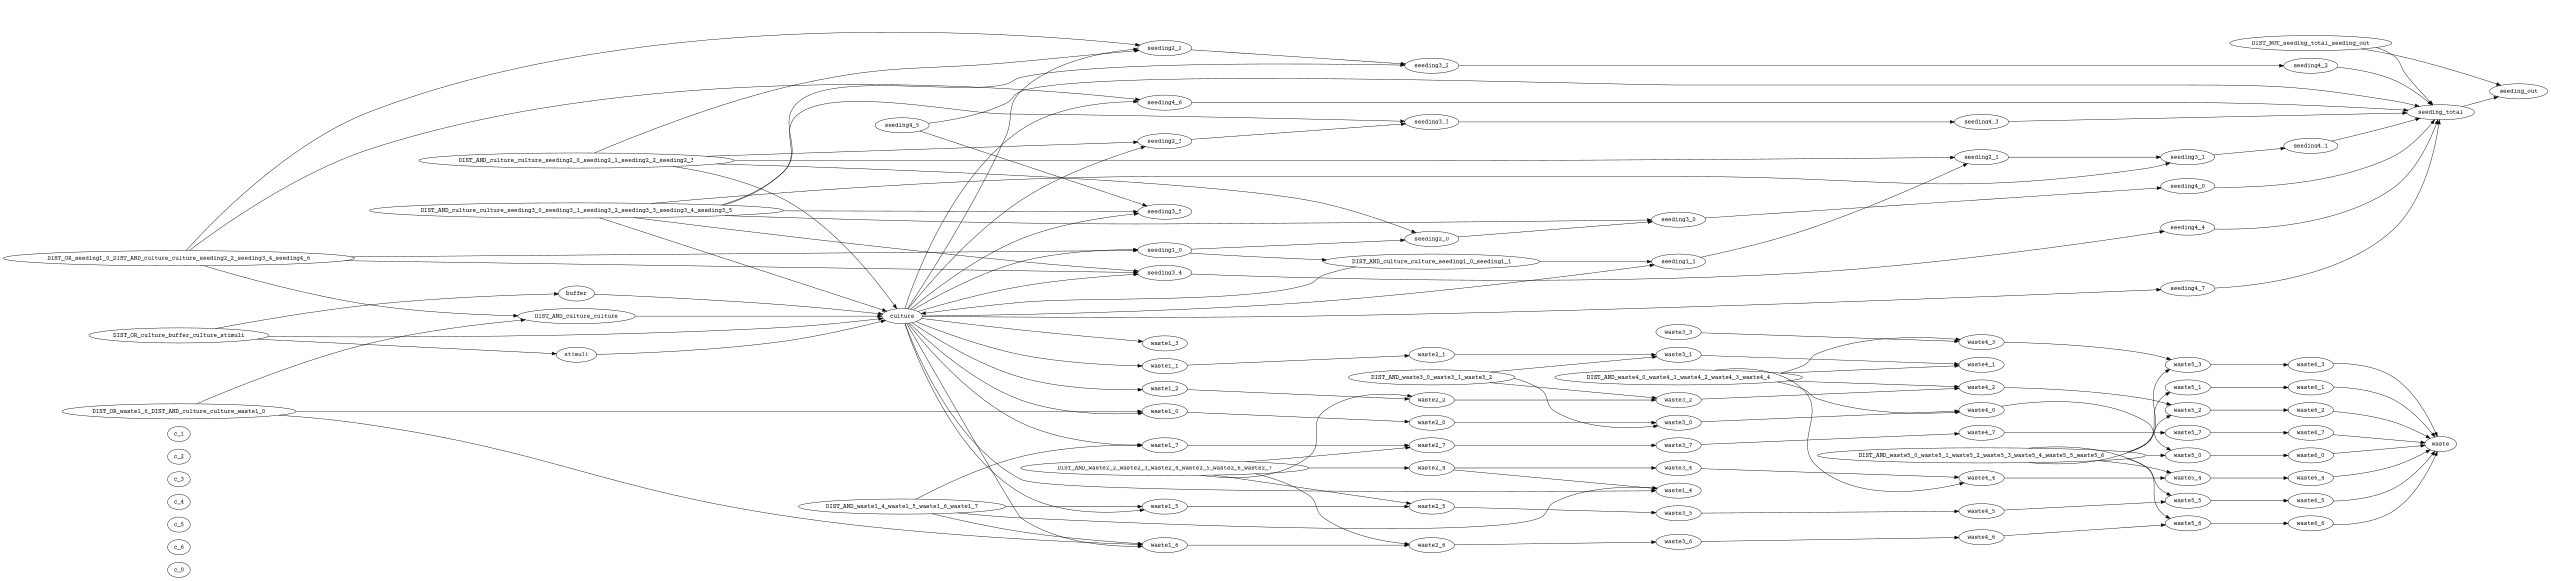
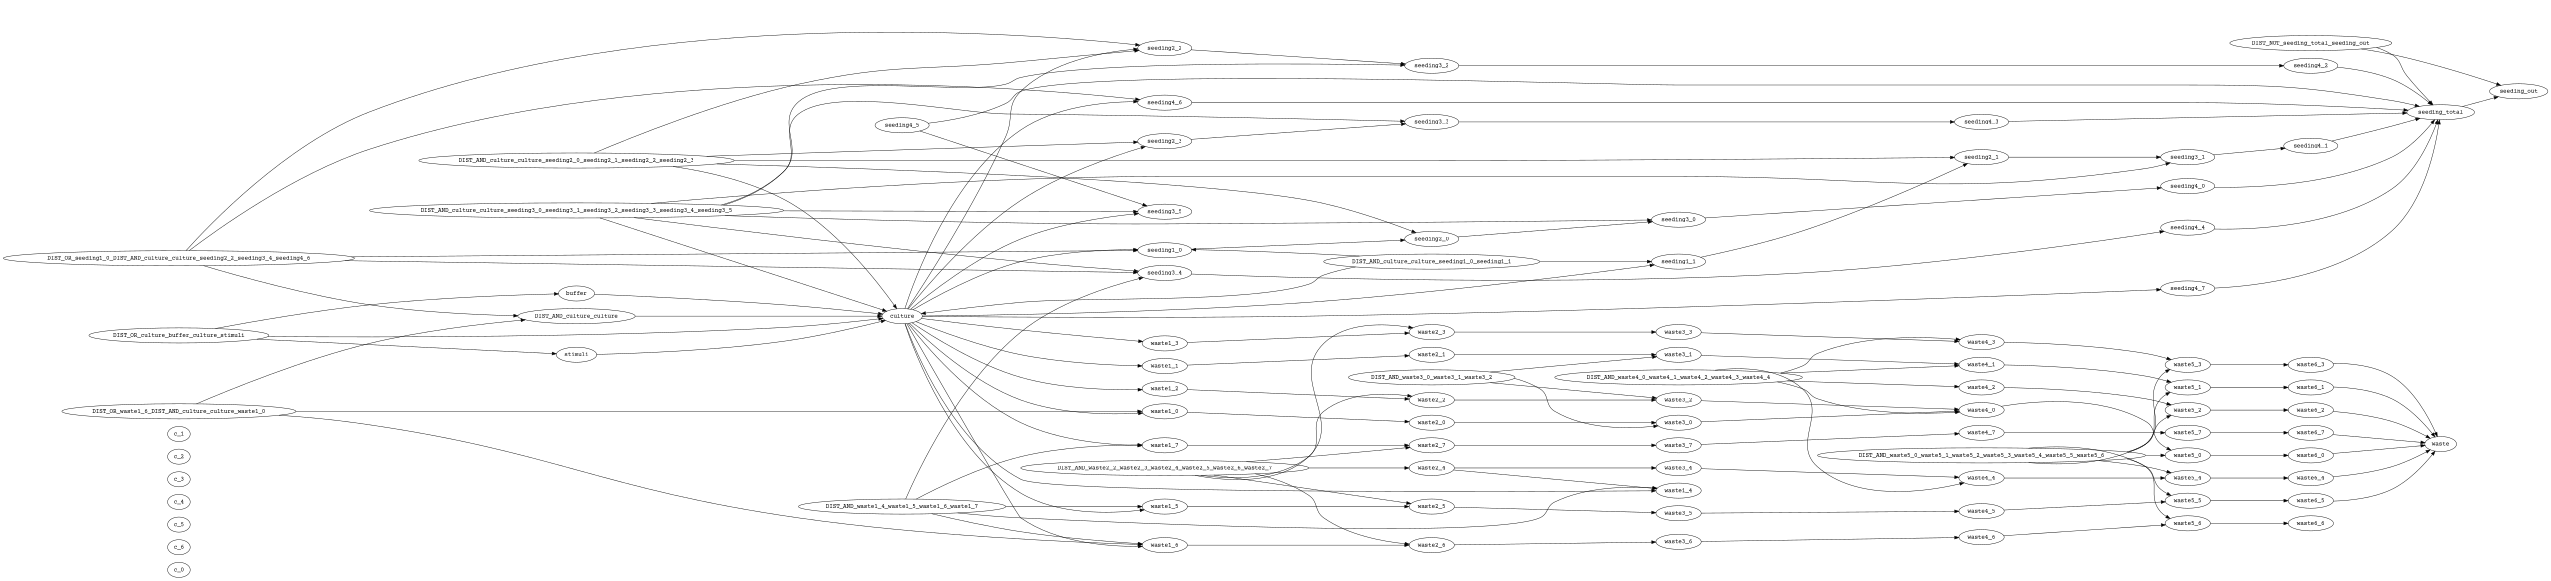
edge "seeding1_0" -> "DIST_AND_culture_culture_seeding1_0_seeding1_1": reversed
edge "culture" -> "seeding3_4": now "DIST_AND_waste1_4_waste1_5_waste1_6_waste1_7" -> "seeding3_4"
node "waste2_3": added
edge "waste4_1" -> "waste5_1": added
edge "waste3_2" -> "waste4_2": now "waste3_2" -> "waste4_0"
edge "waste6_6" -> "waste": removed
